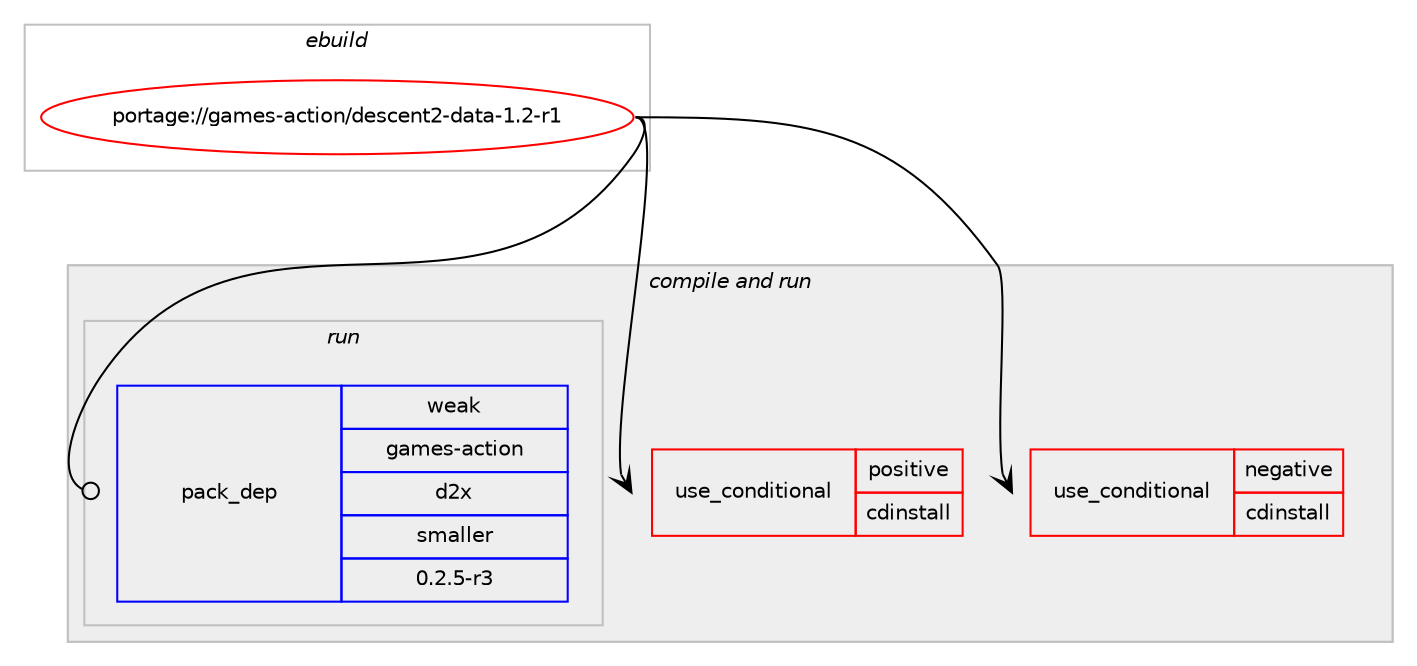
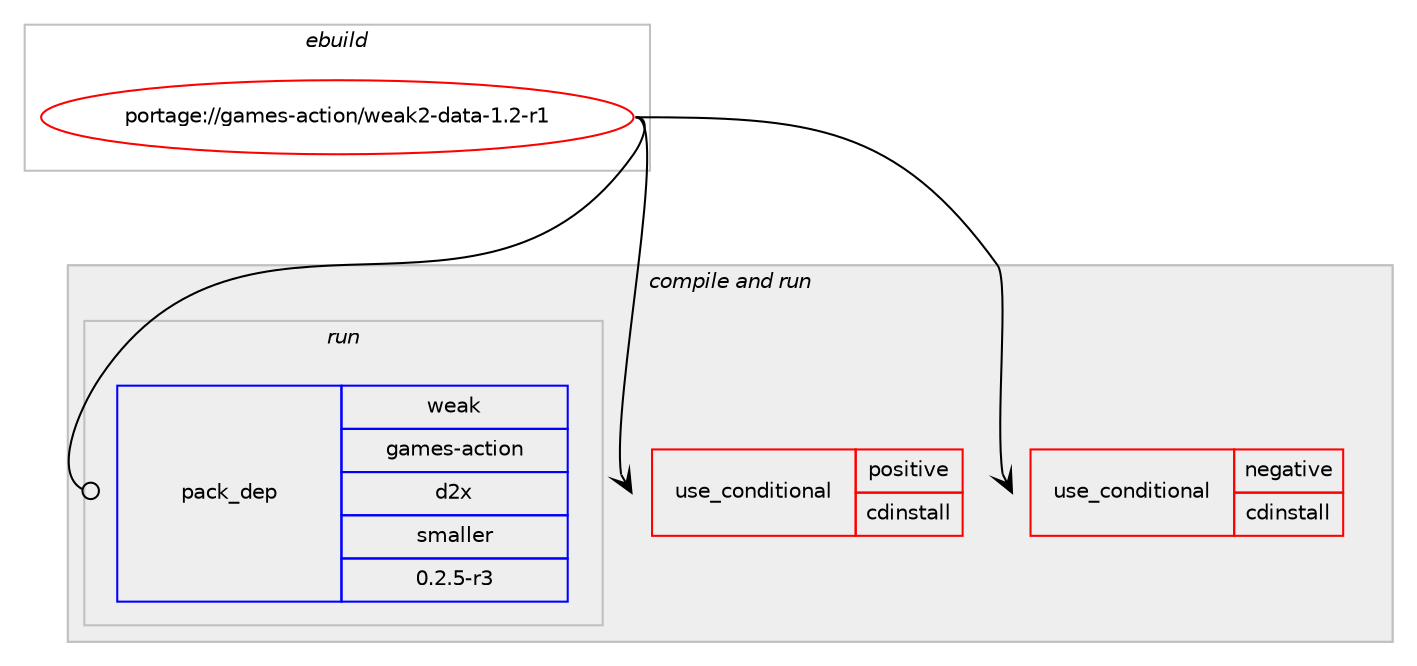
node "portage://games-action/descent2-data-1.2-r1": label "portage://games-action/descent2-data-1.2-r1" -> "portage://games-action/weak2-data-1.2-r1"
